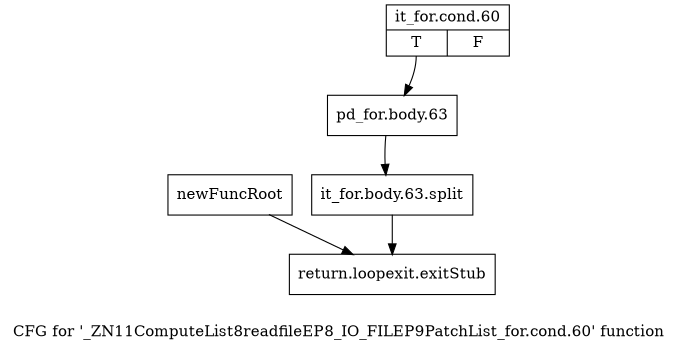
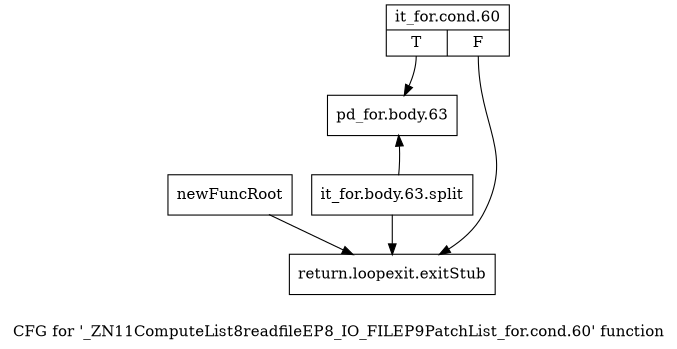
edge "pd_for.body.63" -> "it_for.body.63.split": reversed
edge "it_for.cond.60" -> "return.loopexit.exitStub": added
